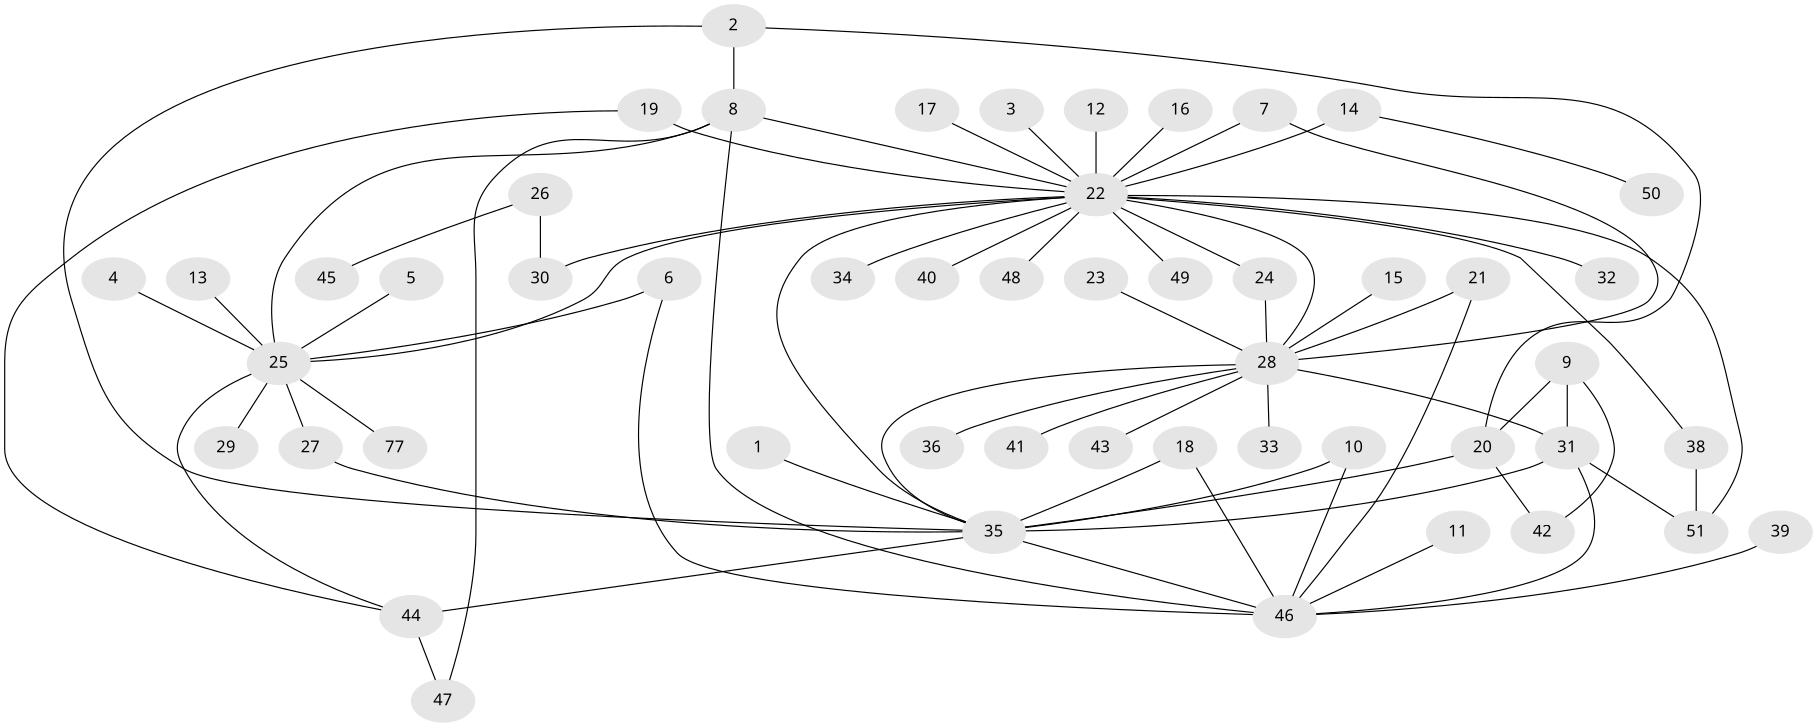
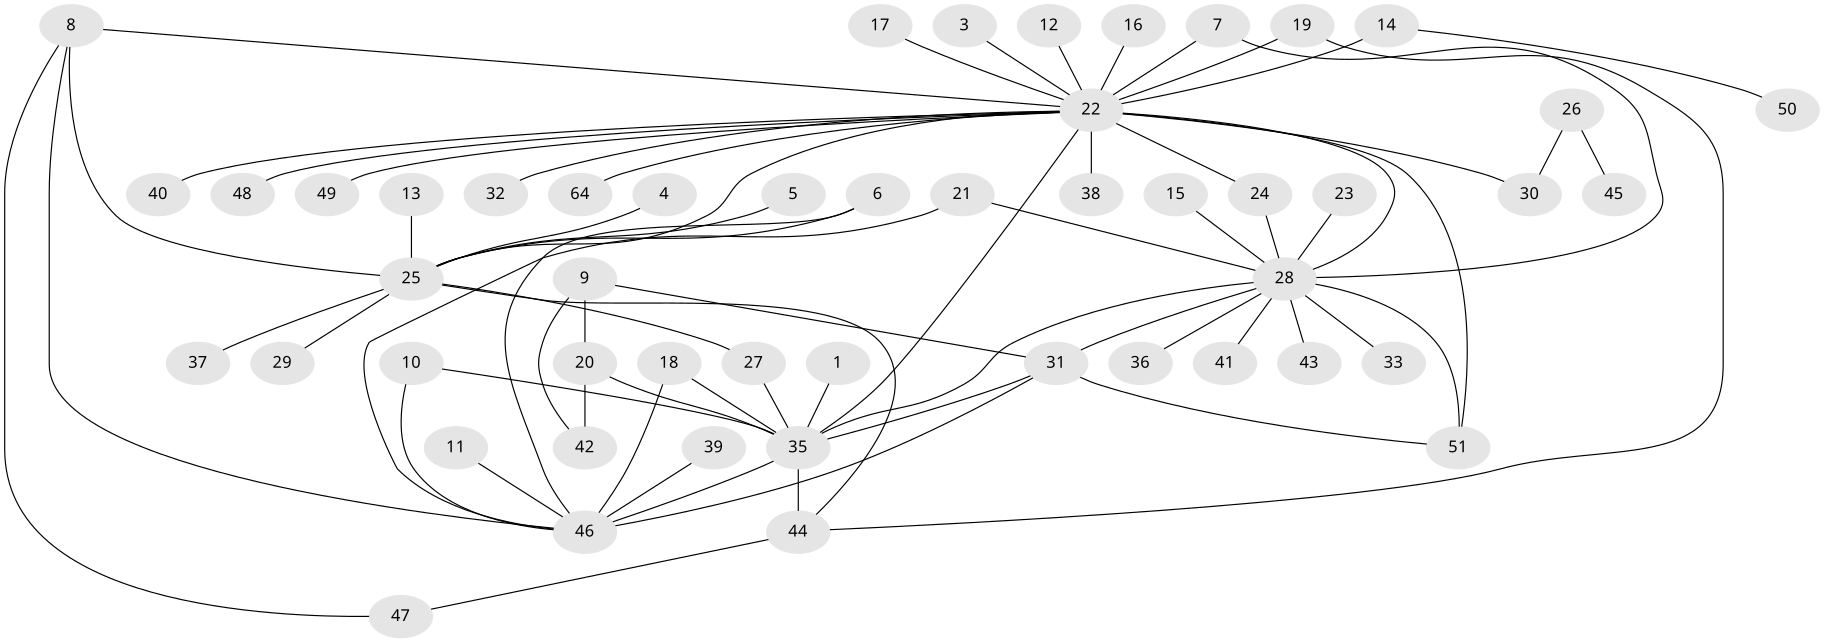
node "2": removed
node "34": label "34" -> "64"
node "77": label "77" -> "37"
edge "38" -- "51": now "28" -- "51"
